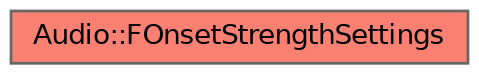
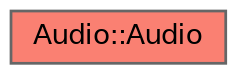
node "Audio::FOnsetStrengthSettings": label "Audio::FOnsetStrengthSettings" -> "Audio::Audio"
